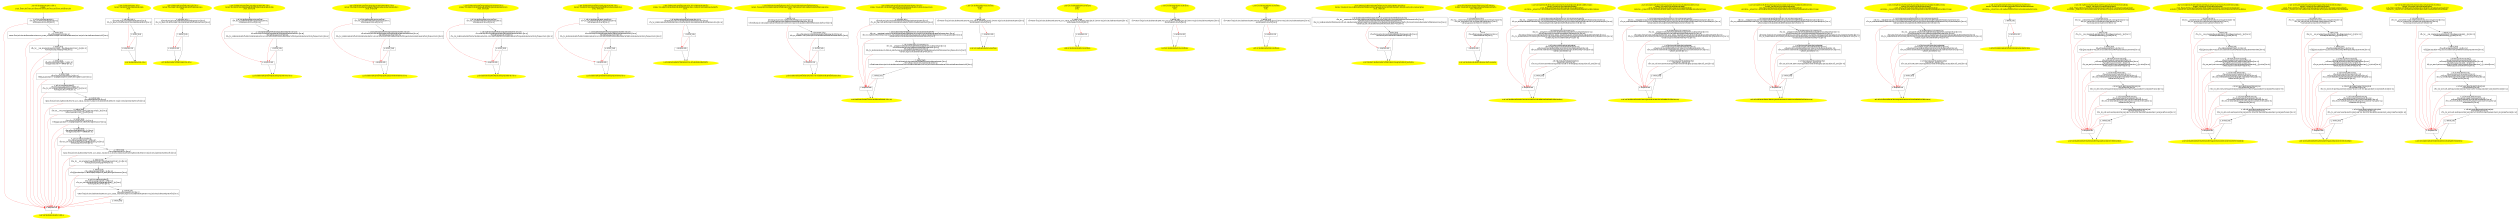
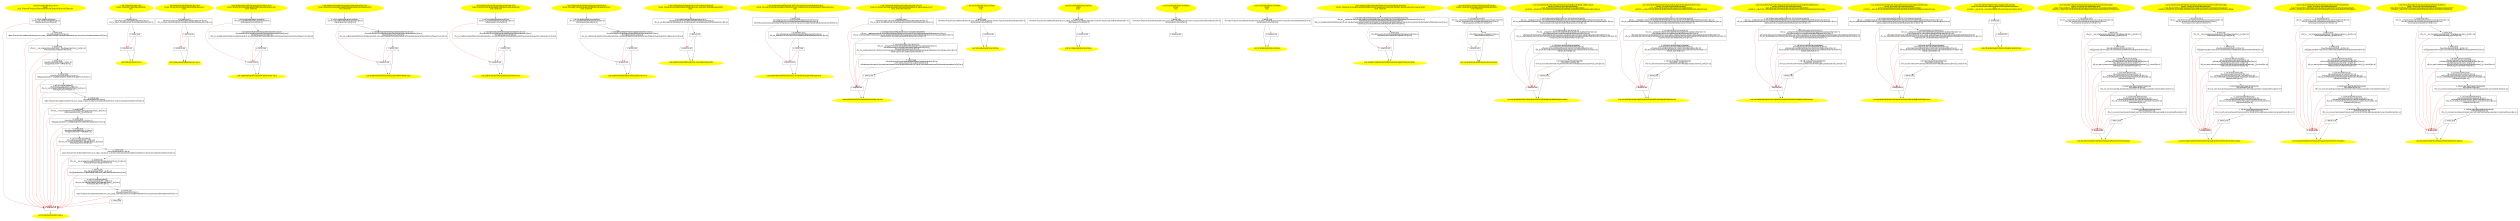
node "2: Exit List DisableOnDebugTest.access$100()": shape box -> ellipse
node "2: Exit List DisableOnDebugTest.access$300()": removed
node "2: Exit DisableOnDebugTest.<init>()": shape box -> ellipse
node "2: Exit DisableOnDebugTest$FailOnExecution.<init>()": shape ellipse -> box
